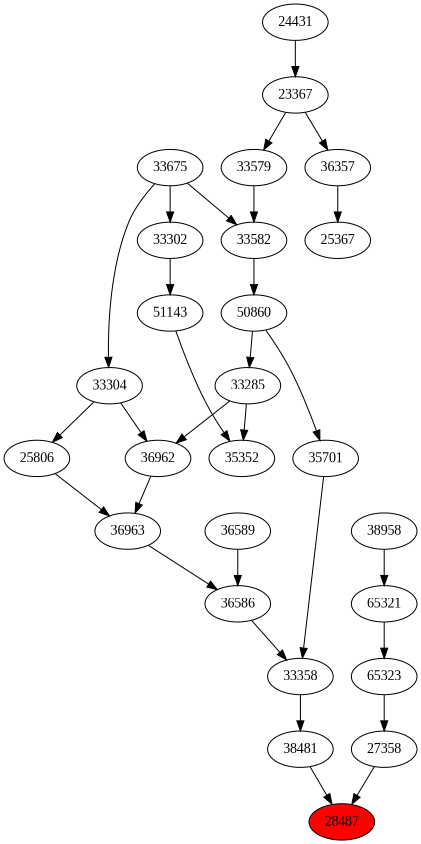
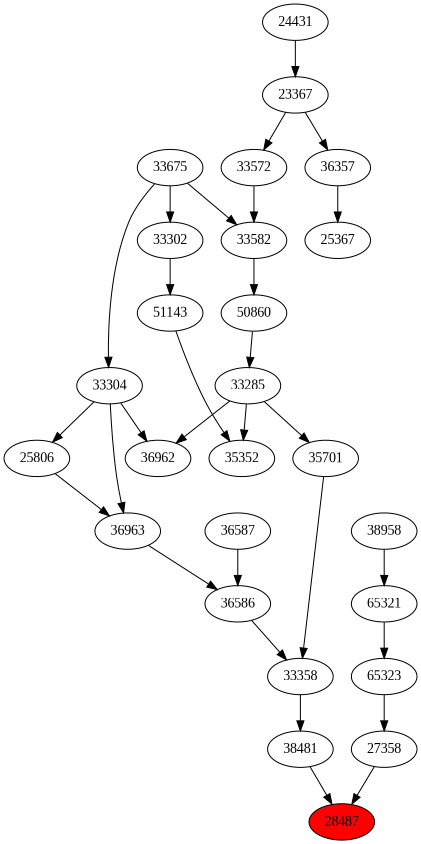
node "33579": label "33579" -> "33572"
edge "50860" -> "35701": now "33285" -> "35701"
edge "36962" -> "36963": now "33304" -> "36963"
node "36589": label "36589" -> "36587"
